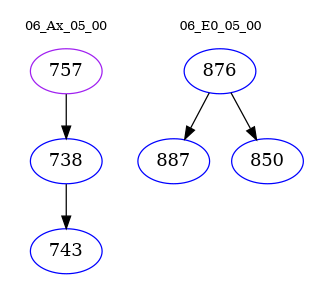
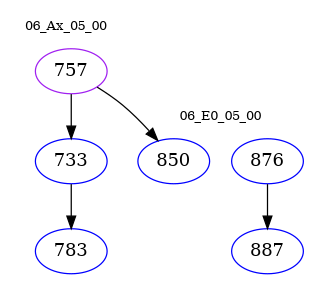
edge "876" -> "850": now "757" -> "850"
node "738": label "738" -> "733"
node "743": label "743" -> "783"
